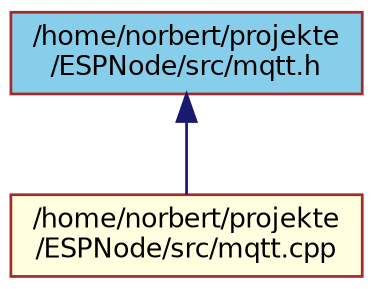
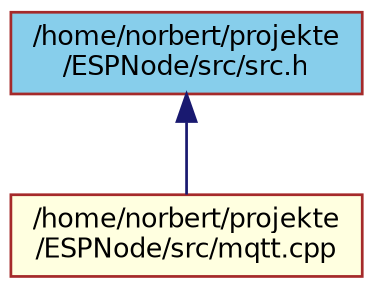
node "/home/norbert/projekte /ESPNode/src/mqtt.h": label "/home/norbert/projekte /ESPNode/src/mqtt.h" -> "/home/norbert/projekte /ESPNode/src/src.h"
